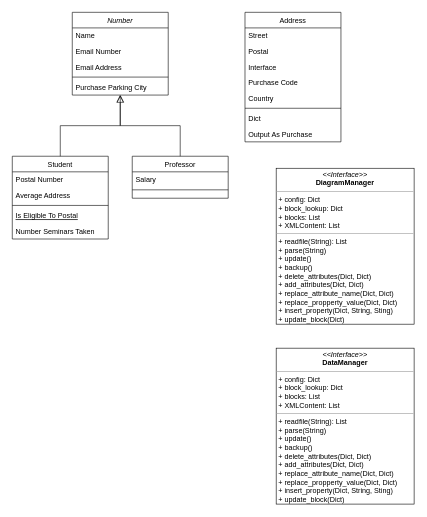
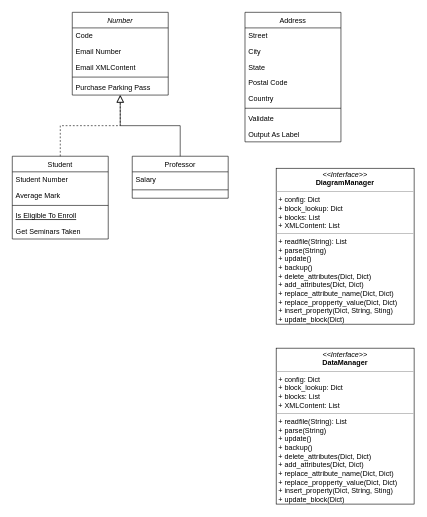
node "Name": label "Name" -> "Code"
node "Postal": label "Postal" -> "City"
node "Email Address": label "Email Address" -> "Email XMLContent"
node "Interface": label "Interface" -> "State"
node "Purchase Code": label "Purchase Code" -> "Postal Code"
node "Purchase Parking City": label "Purchase Parking City" -> "Purchase Parking Pass"
edge "Professor" -> "Number": arrowhead open -> block
node "Dict": label "Dict" -> "Validate"
edge "Student" -> "Number": style solid -> dashed
node "Output As Purchase": label "Output As Purchase" -> "Output As Label"
node "Postal Number": label "Postal Number" -> "Student Number"
node "Average Address": label "Average Address" -> "Average Mark"
node "Is Eligible To Postal": label "Is Eligible To Postal" -> "Is Eligible To Enroll"
node "Number Seminars Taken": label "Number Seminars Taken" -> "Get Seminars Taken"
